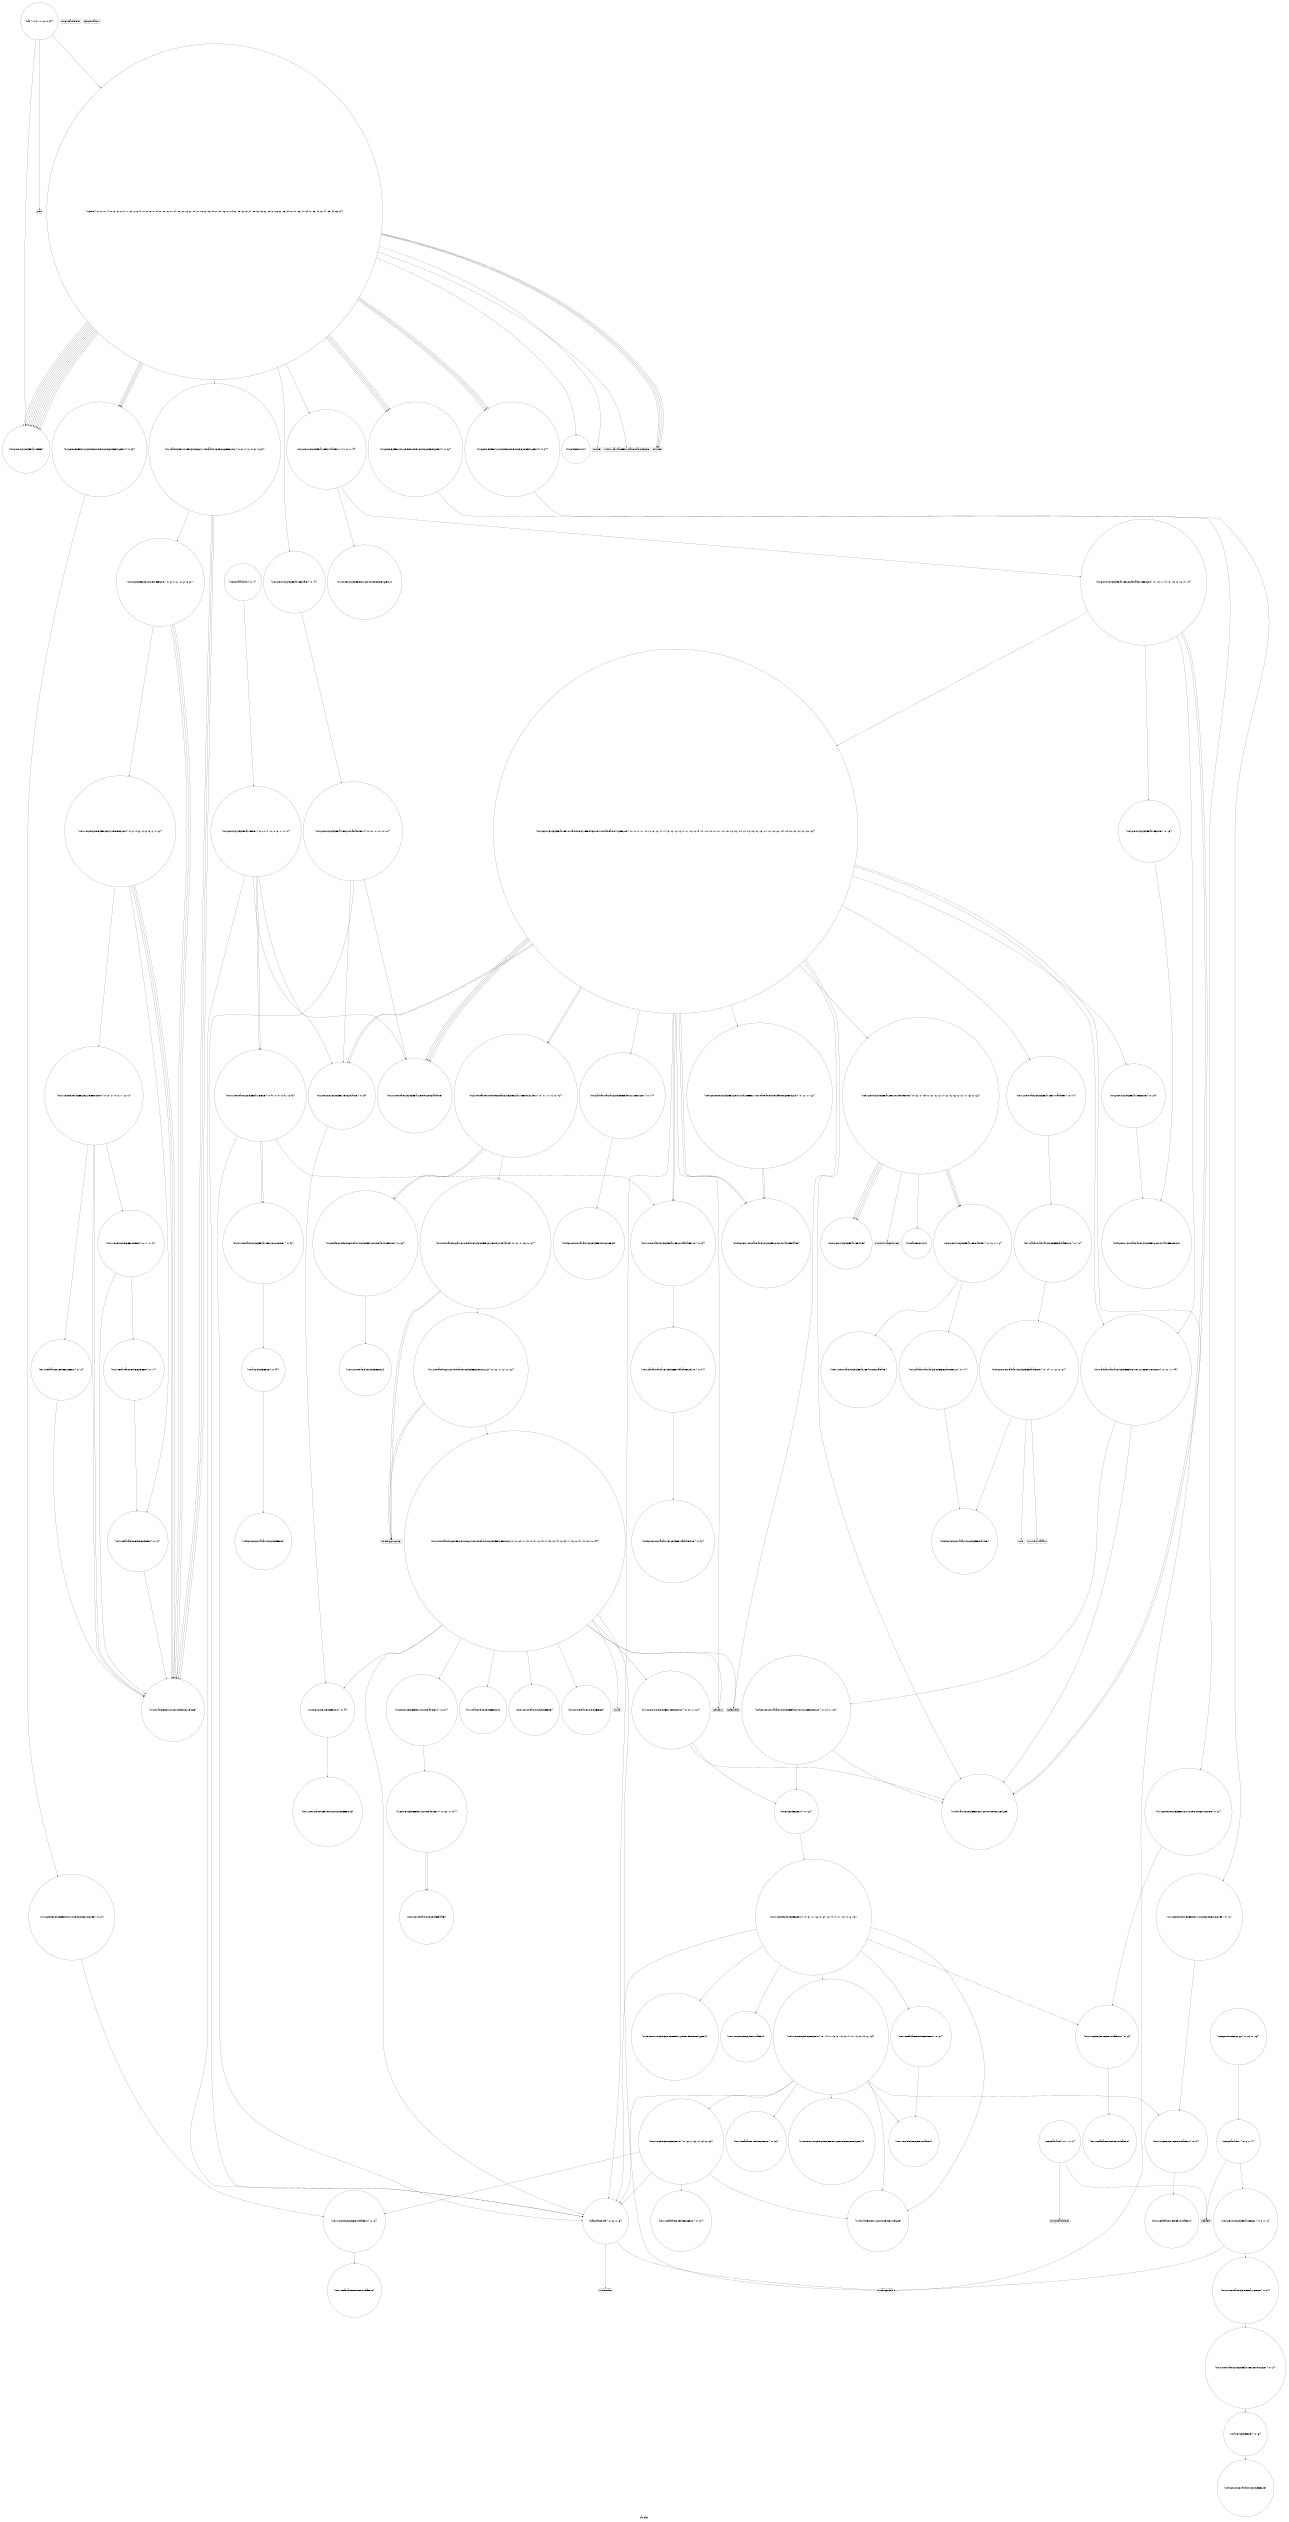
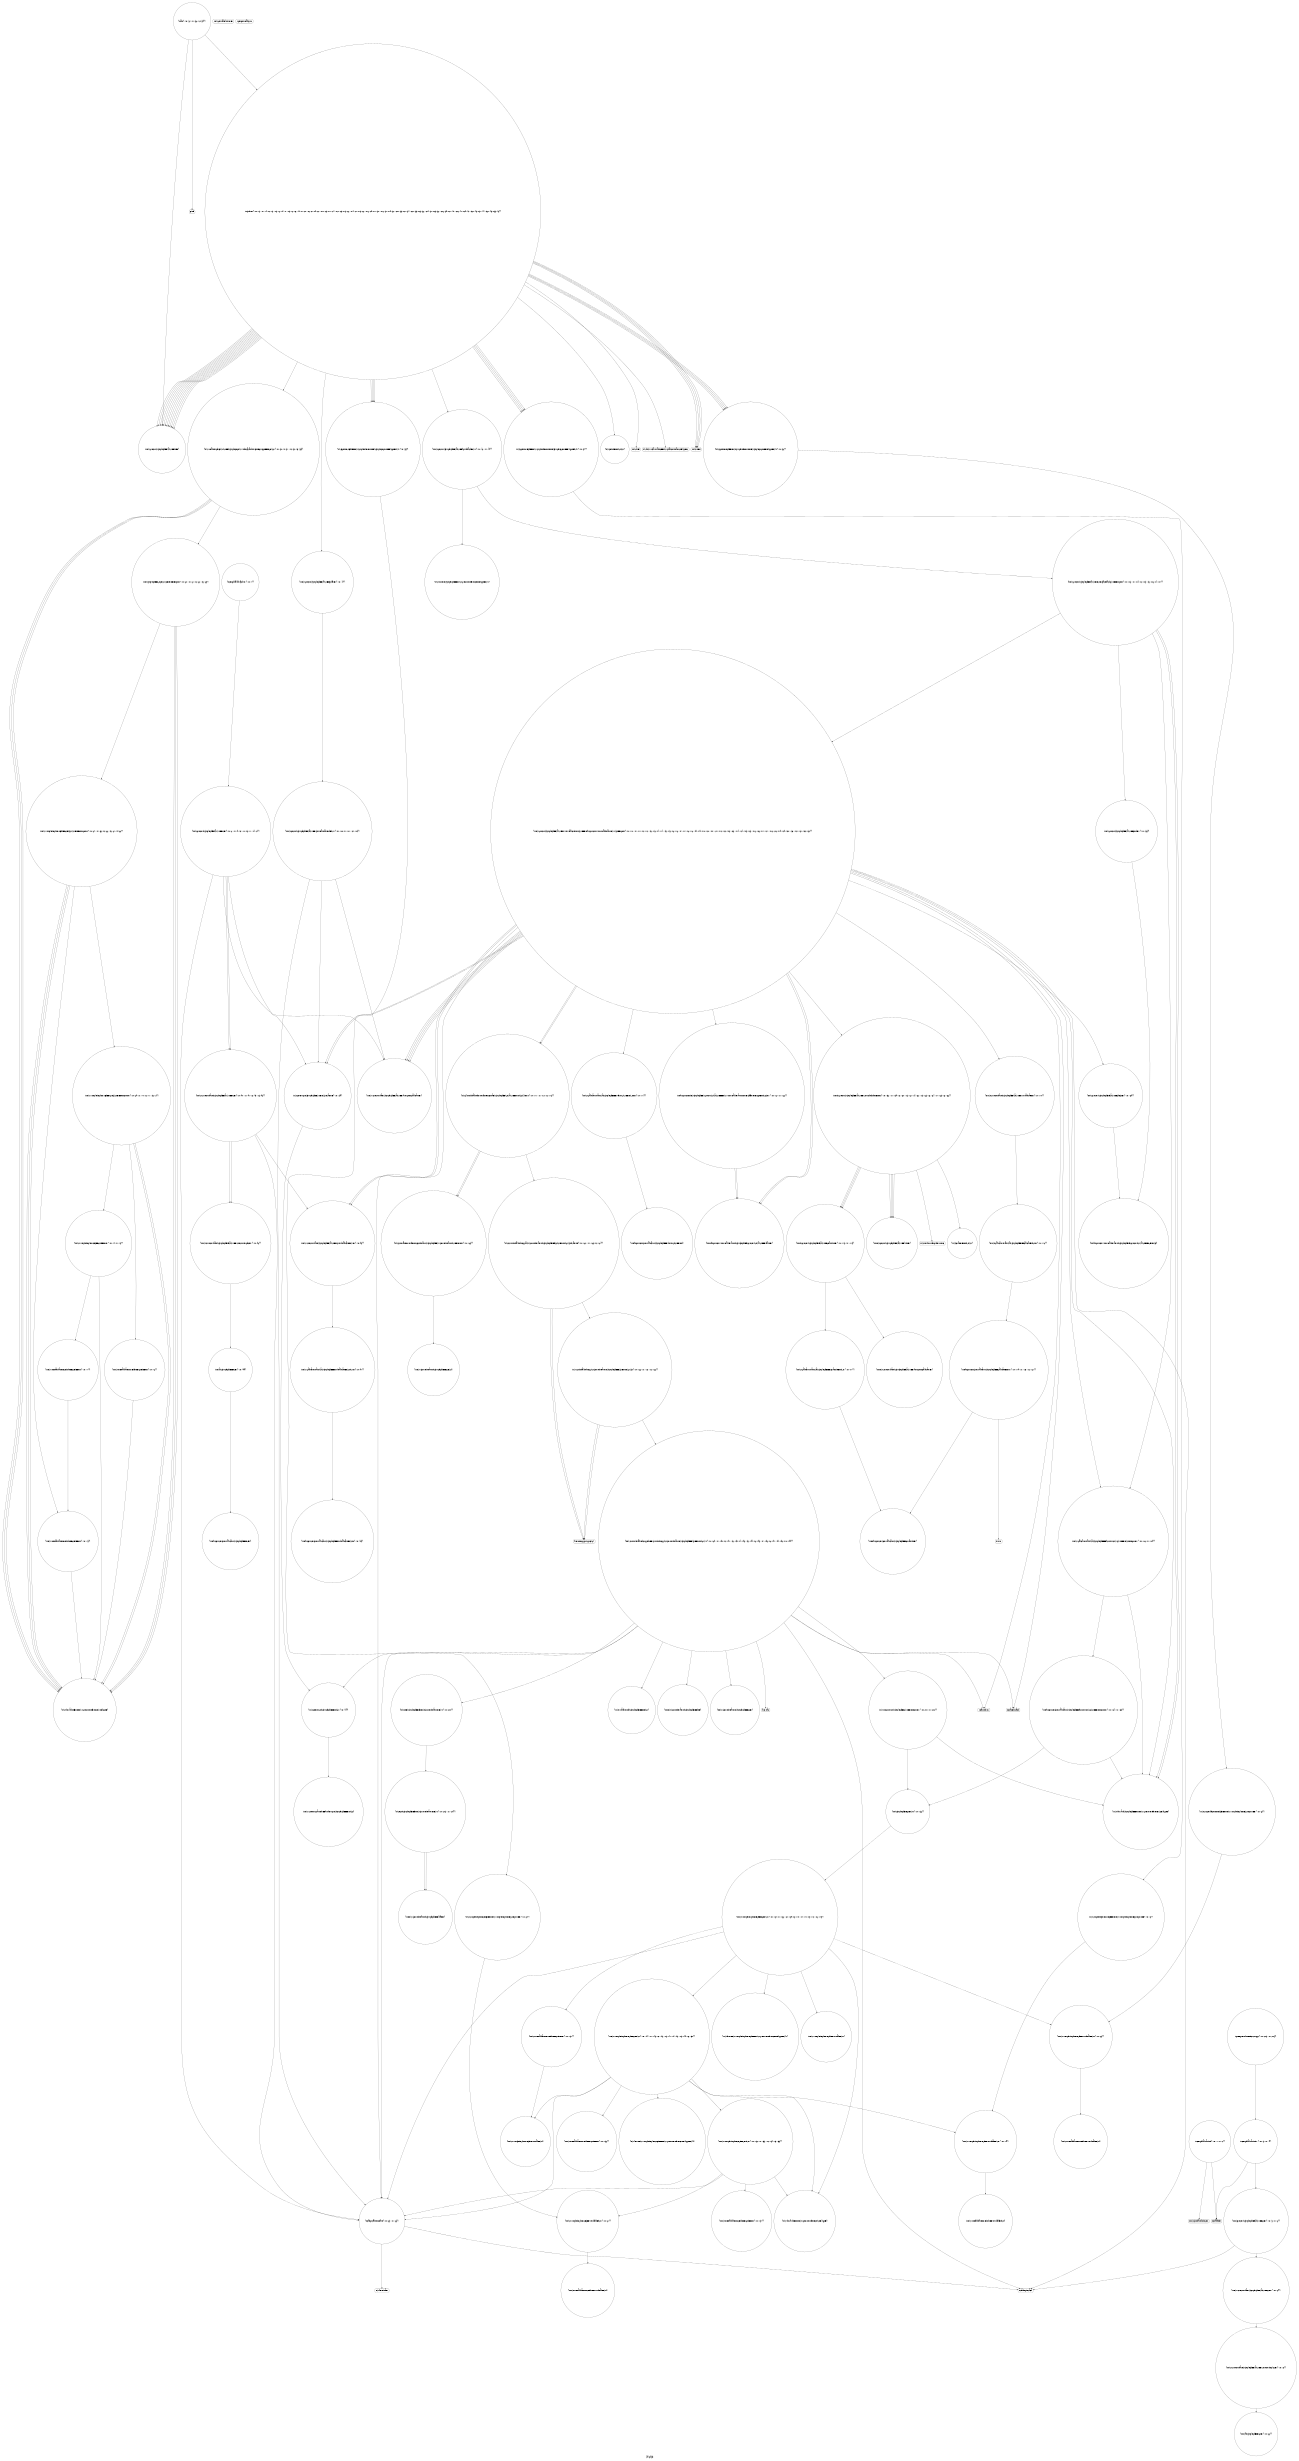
node "_ZSt17__throw_bad_allocv": removed
node "{_ZN9__gnu_cxx13new_allocatorISt5tupleIJiiiEEEC2Ev}": removed
